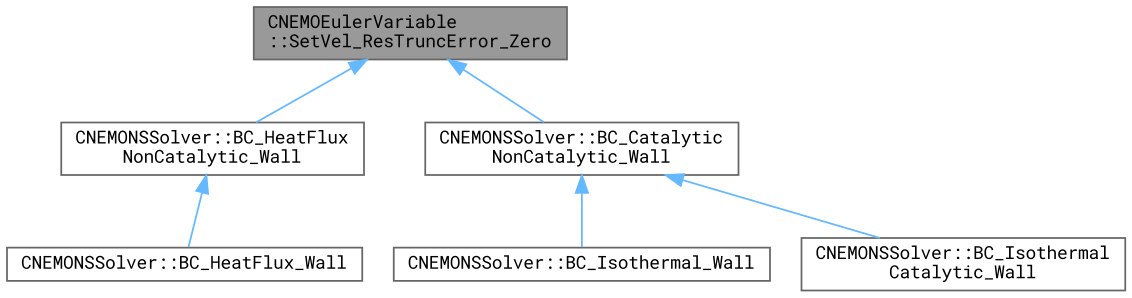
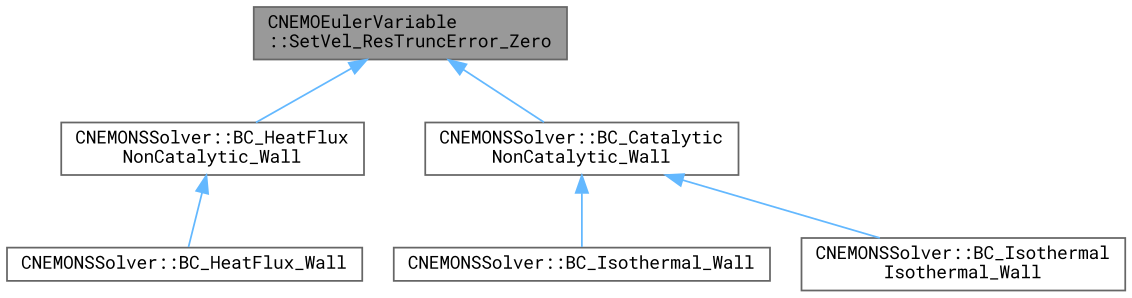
node "CNEMONSSolver::BC_Isothermal Catalytic_Wall": label "CNEMONSSolver::BC_Isothermal Catalytic_Wall" -> "CNEMONSSolver::BC_Isothermal Isothermal_Wall"
